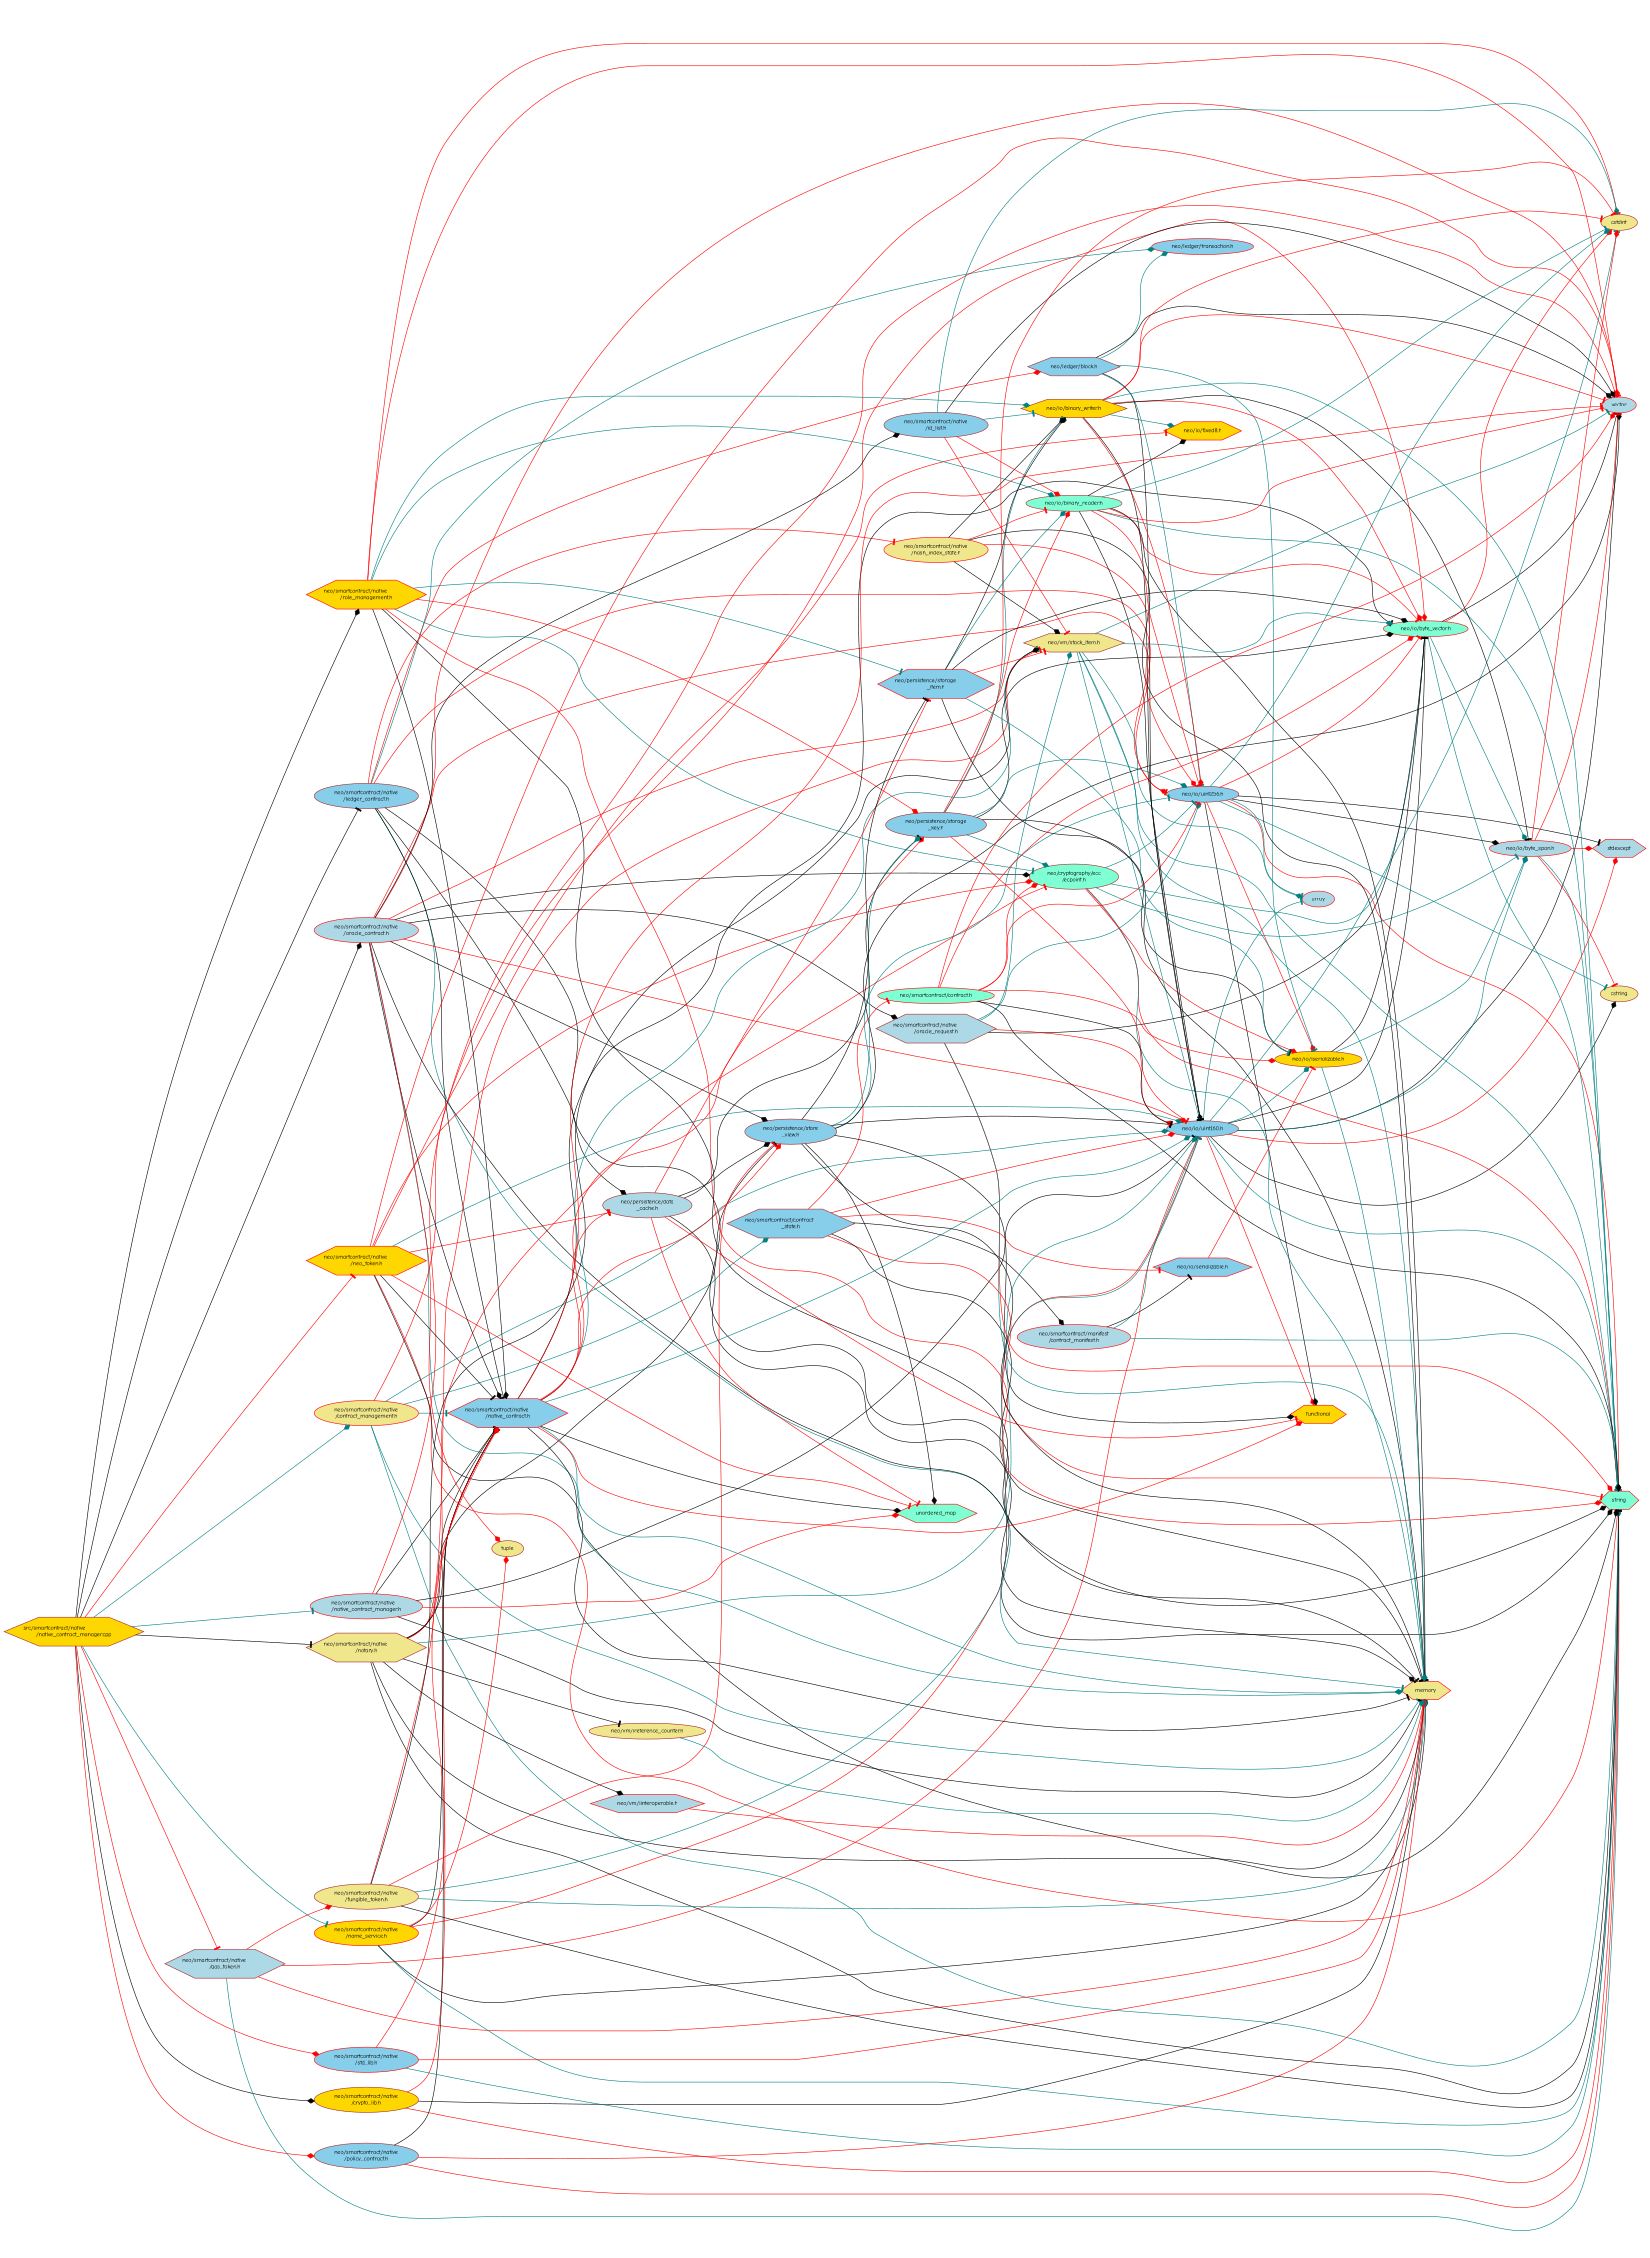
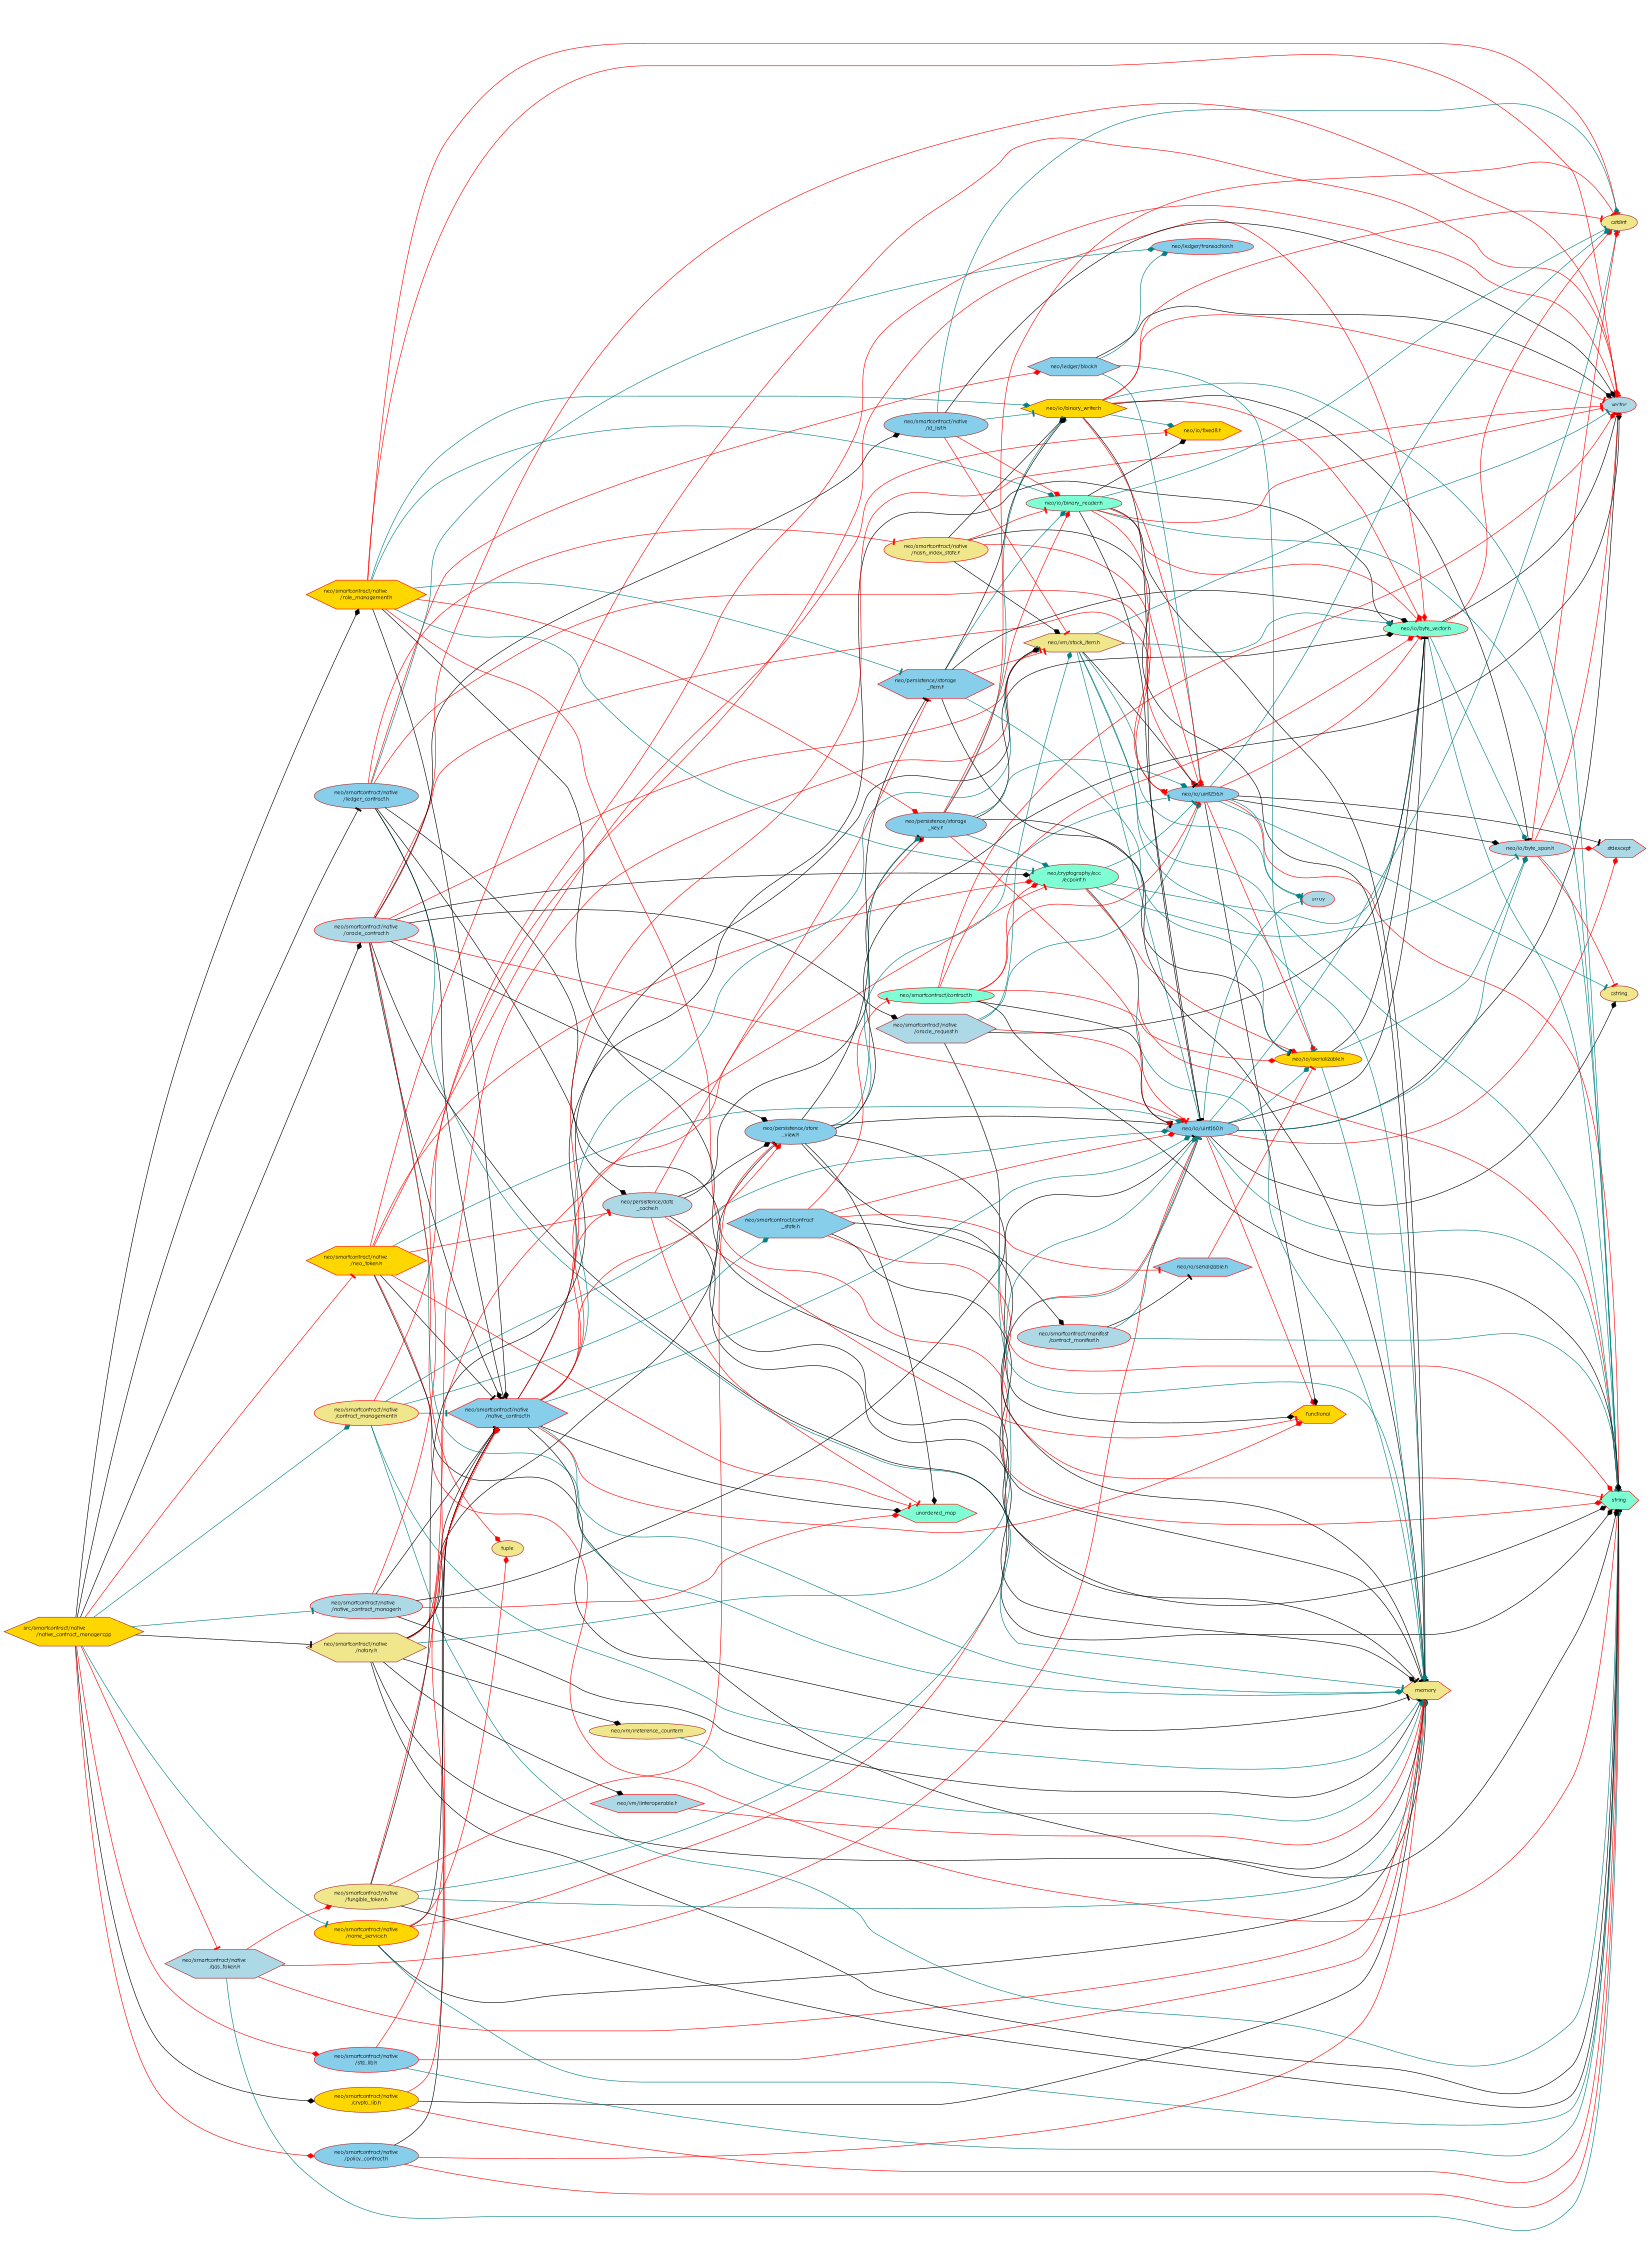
edge "neo/vm/stack_item.h" -> "neo/io/uint256.h": added
edge "neo/ledger/block.h" -> "neo/io/uint160.h": removed
edge "neo/smartcontract/native /notary.h" -> "neo/vm/ireference_counter.h": arrowhead tee -> diamond
